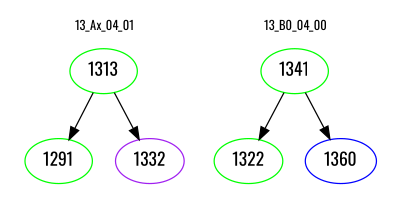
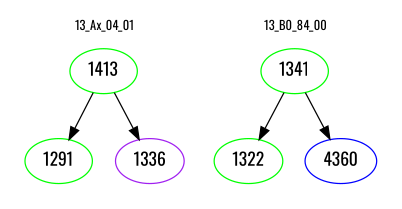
cluster "13_B0_04_00": label "13_B0_04_00" -> "13_B0_84_00"
node "1313": label "1313" -> "1413"
node "1332": label "1332" -> "1336"
node "1360": label "1360" -> "4360"
